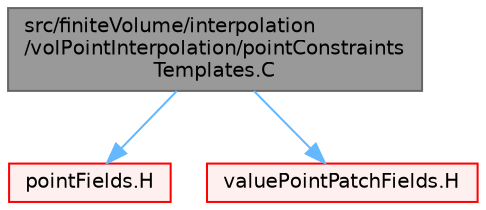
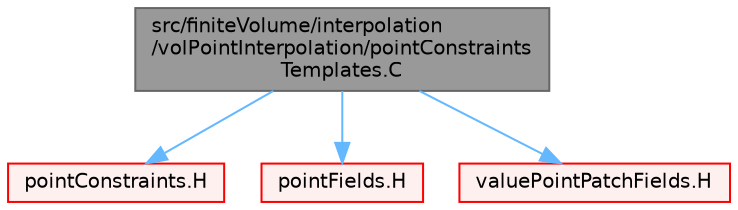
node "pointConstraints.H": added
